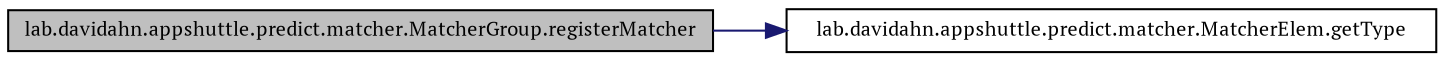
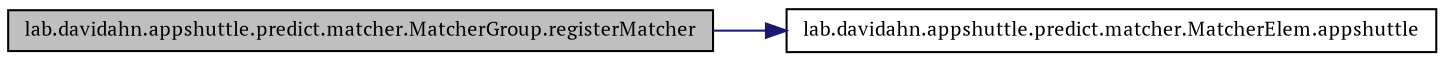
node "lab.davidahn.appshuttle.predict.matcher.MatcherElem.getType": label "lab.davidahn.appshuttle.predict.matcher.MatcherElem.getType" -> "lab.davidahn.appshuttle.predict.matcher.MatcherElem.appshuttle"
